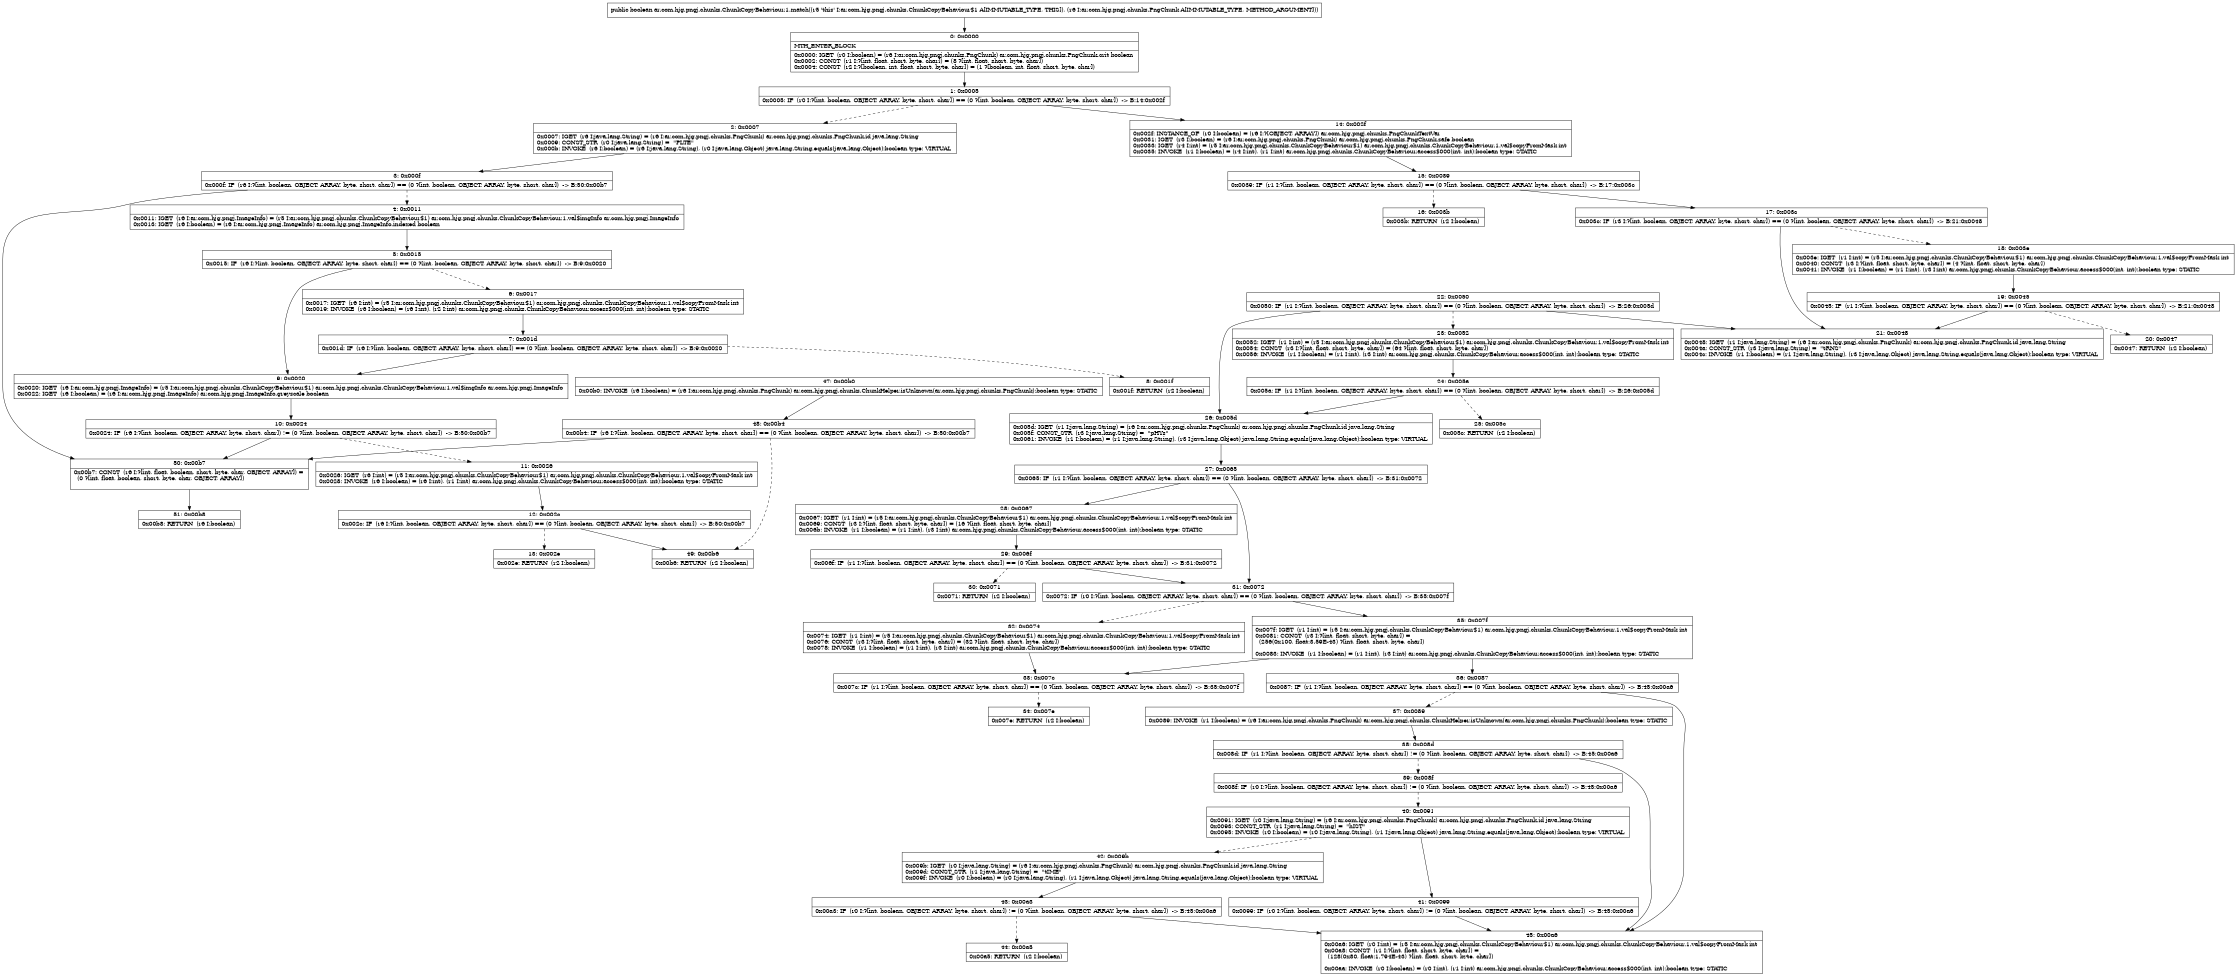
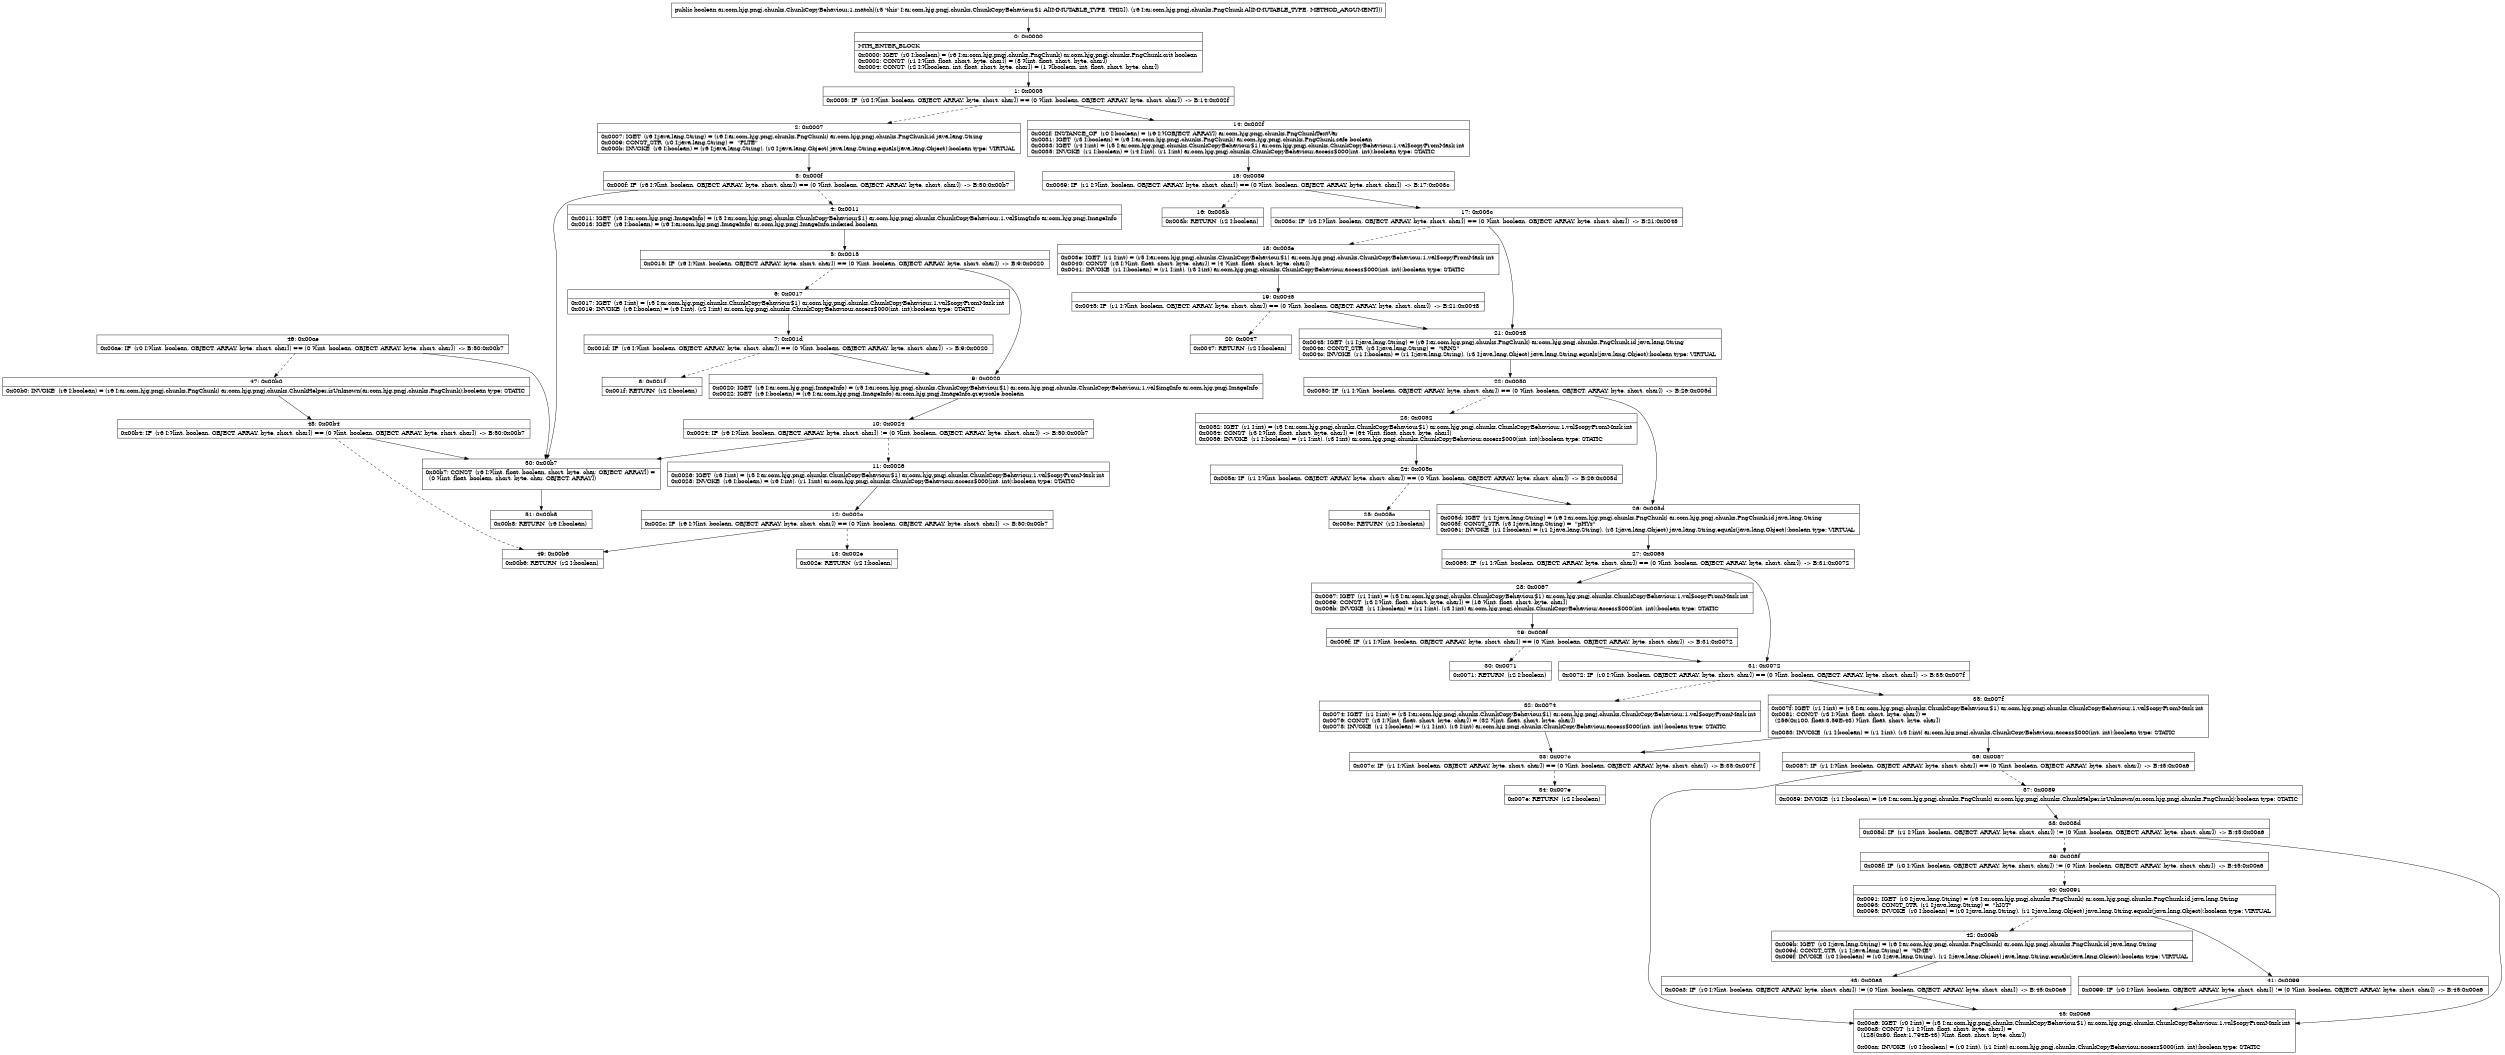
edge "22: 0x0050" -> "21: 0x0048": reversed
node "46: 0x00ae": added
node "44: 0x00a5": removed
